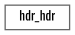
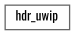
node "hdr_hdr": label "hdr_hdr" -> "hdr_uwip"
